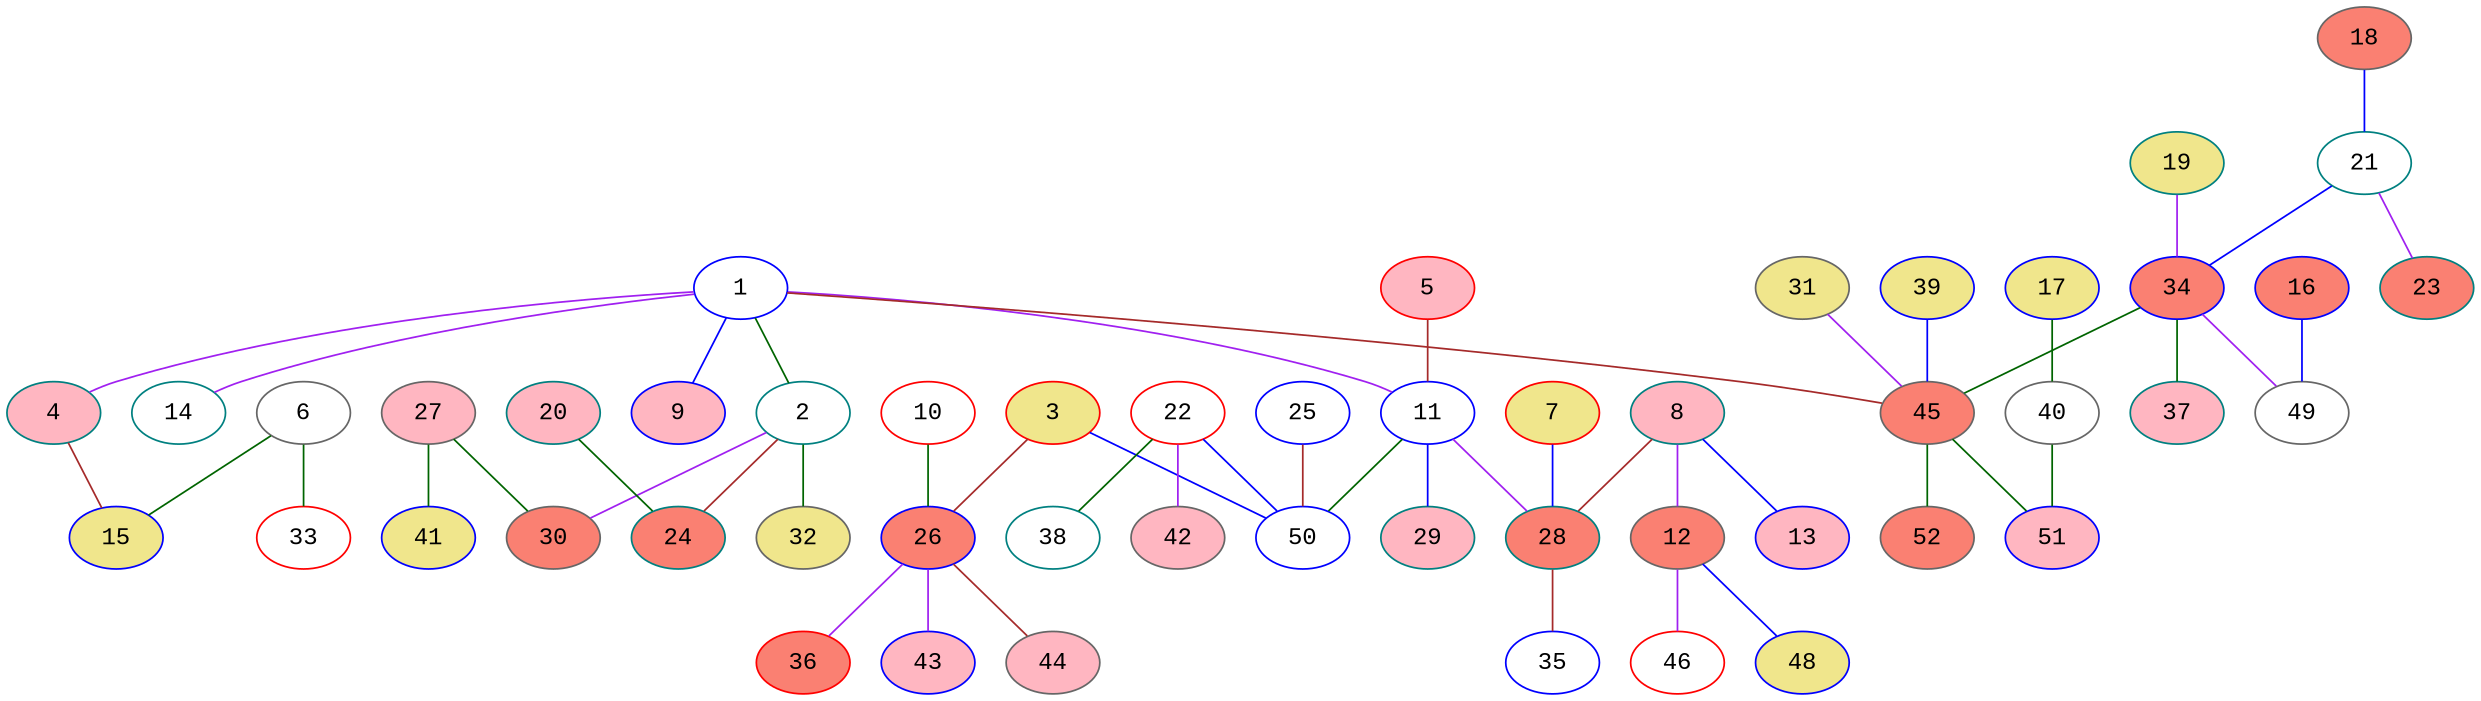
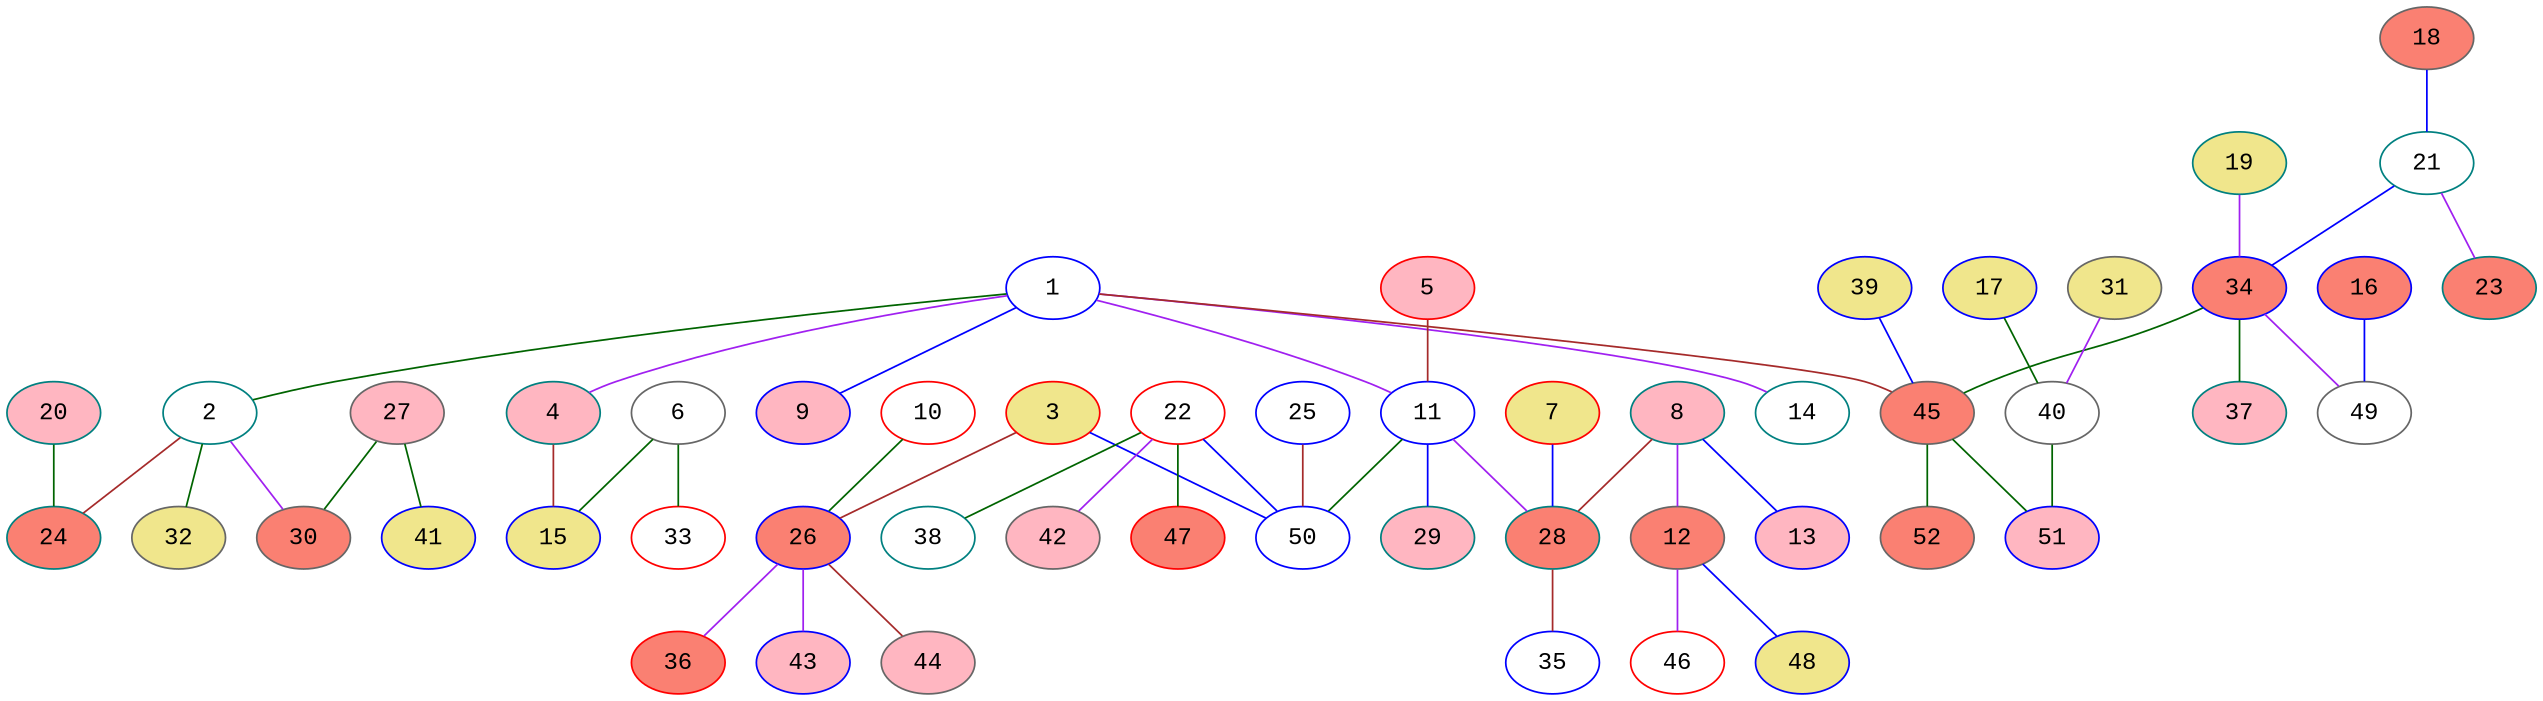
edge "31" -- "45": now "31" -- "40"
node "47": added
